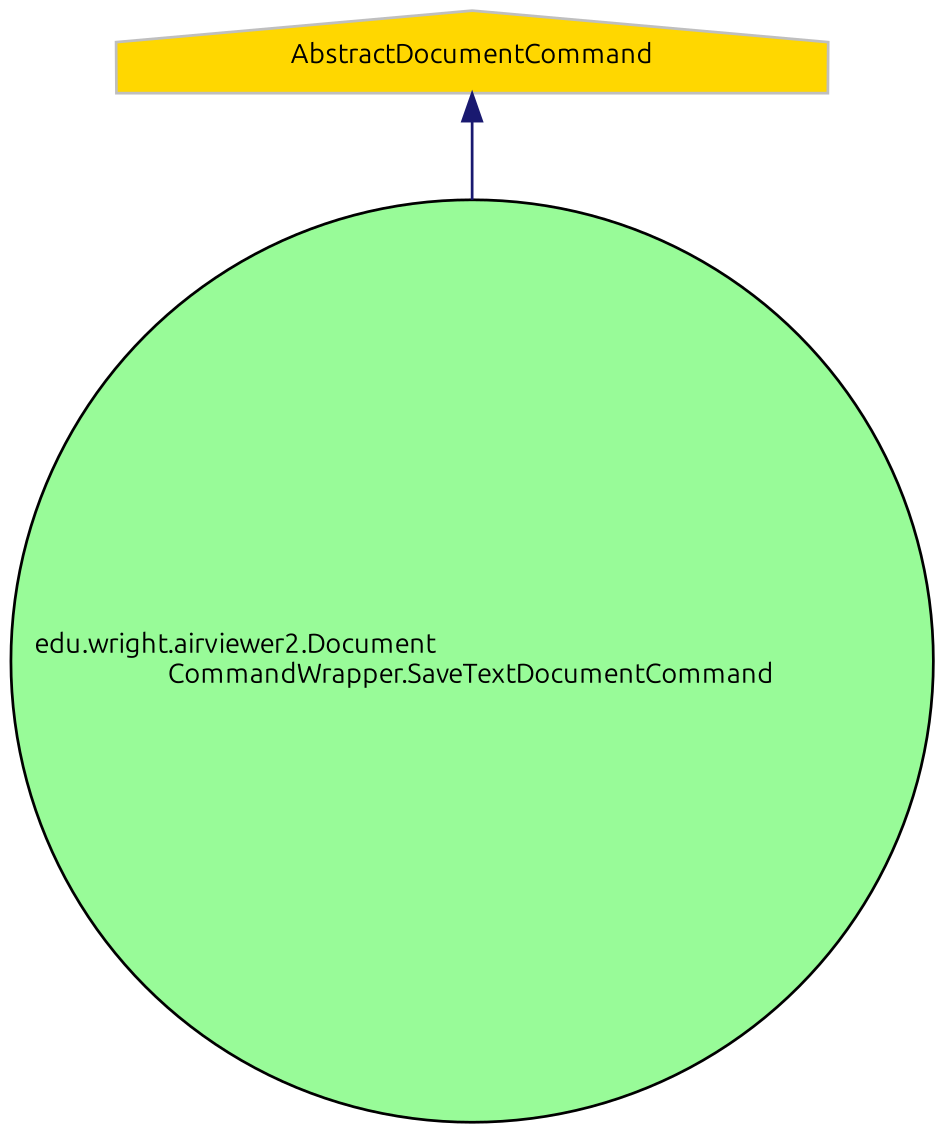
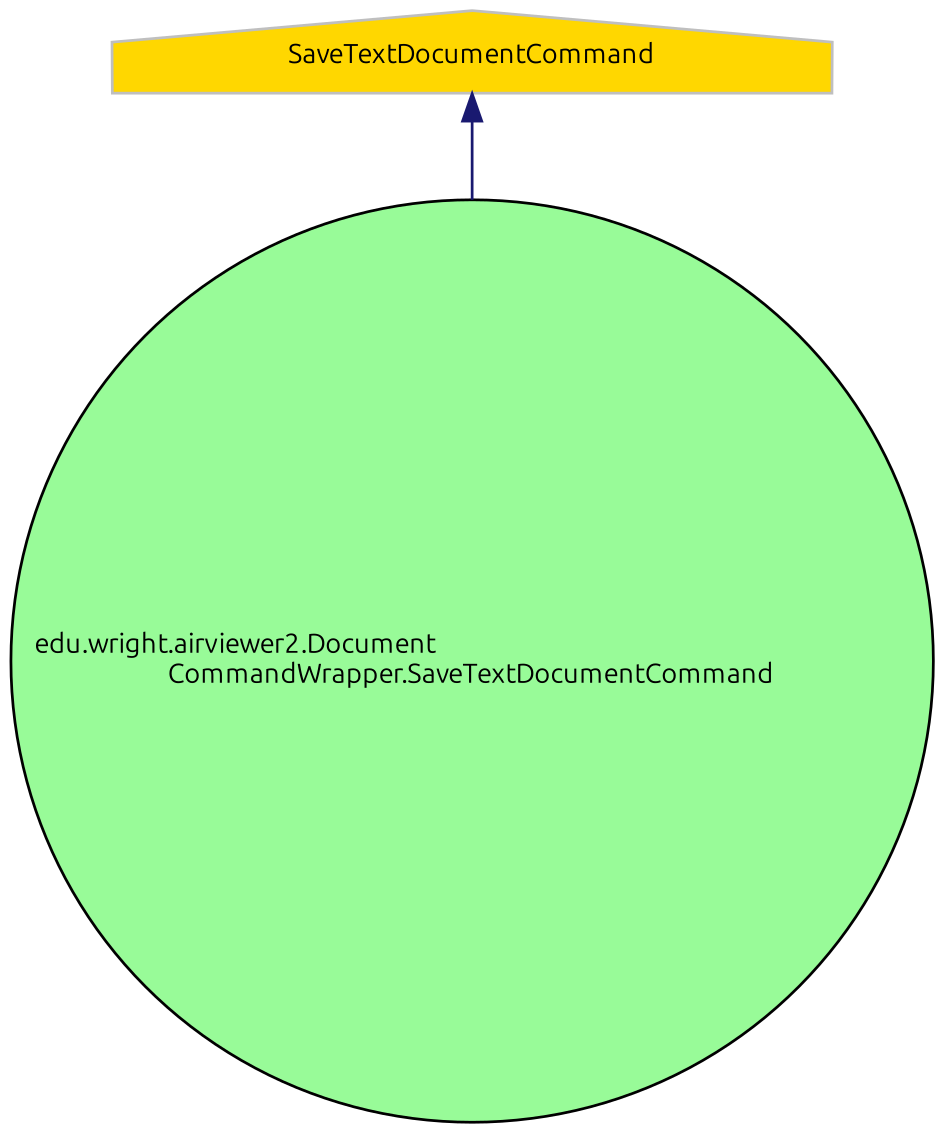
node "AbstractDocumentCommand": label "AbstractDocumentCommand" -> "SaveTextDocumentCommand"
